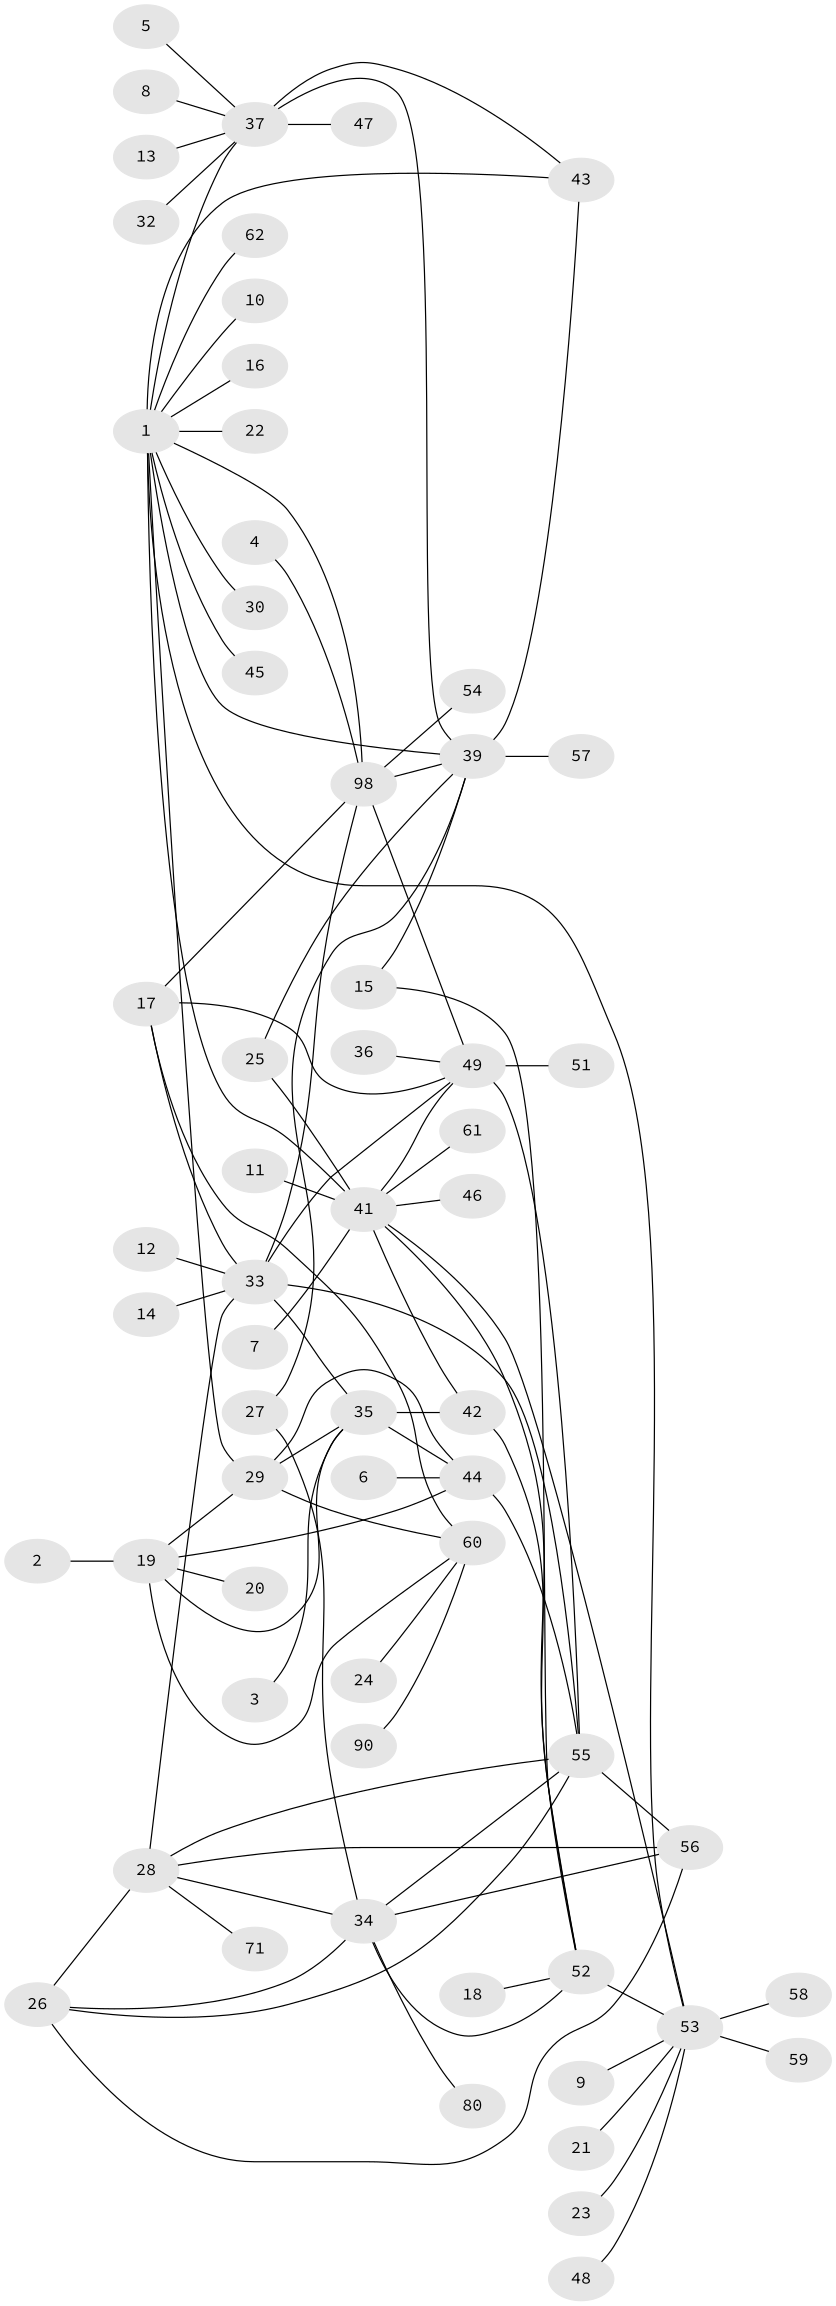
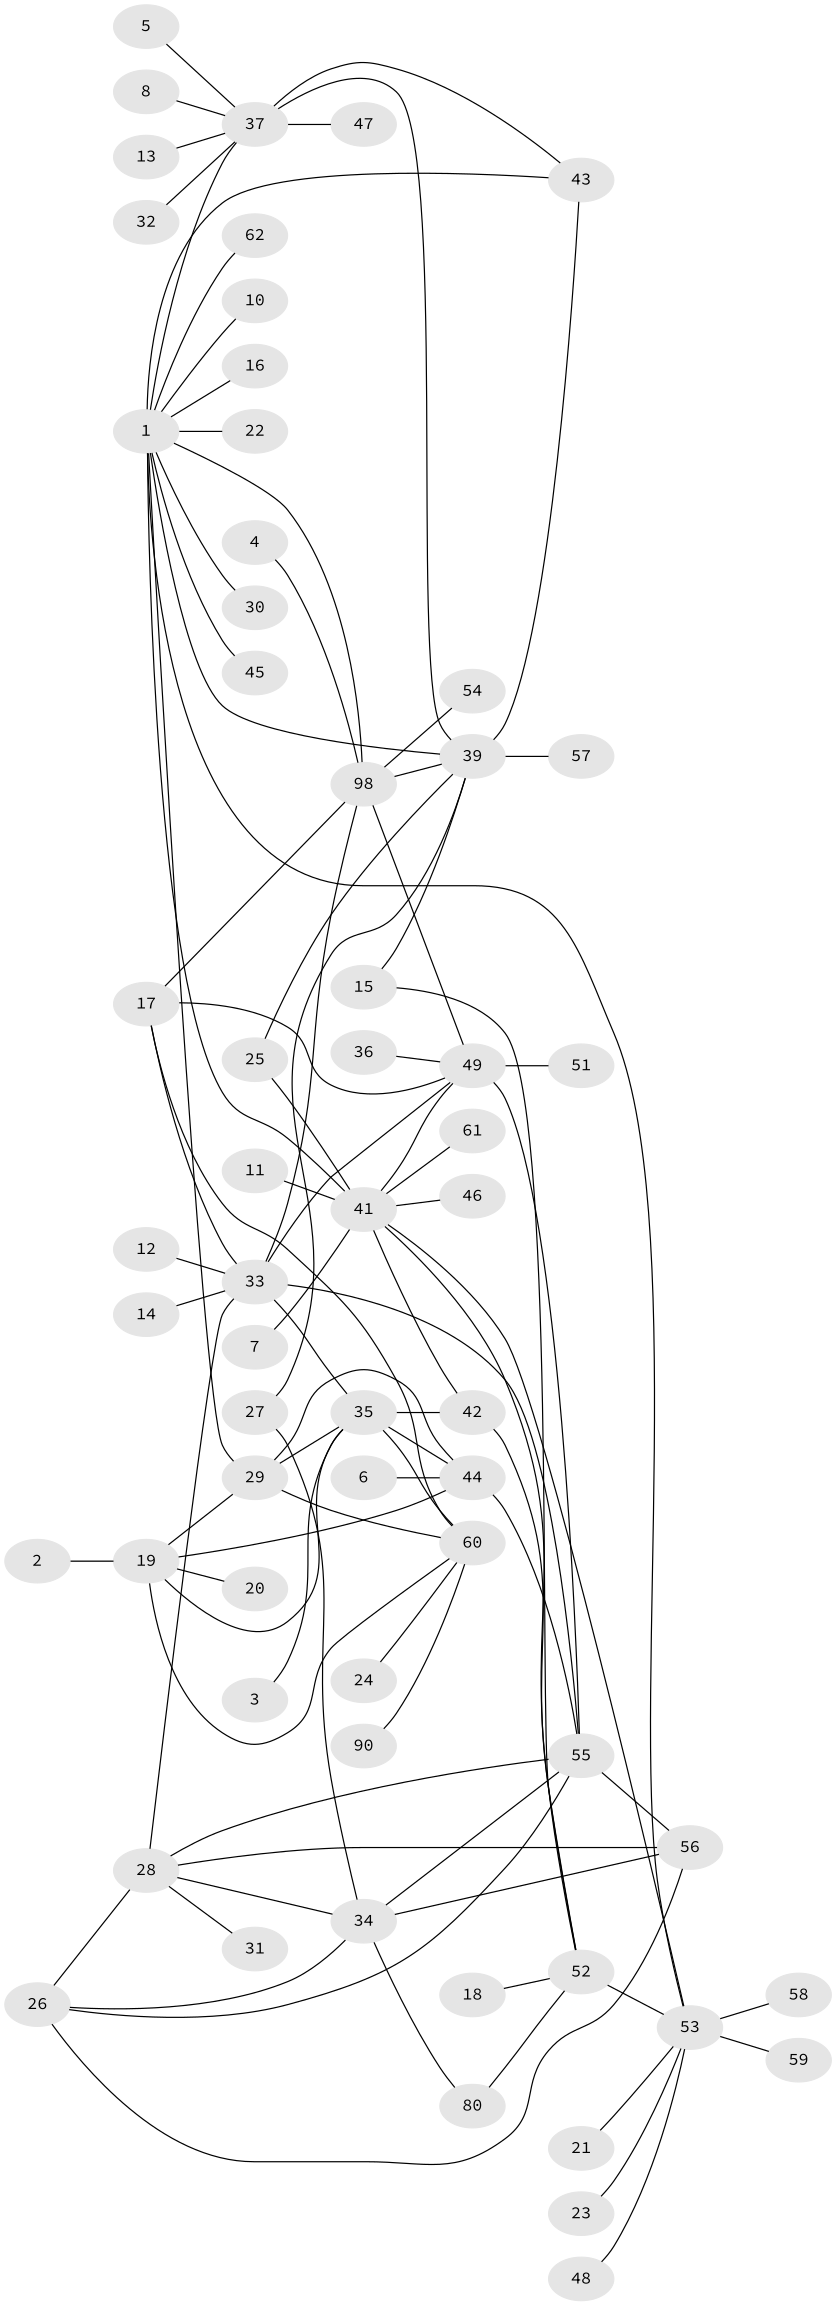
edge "35" -- "60": added
node "71": label "71" -> "31"
edge "34" -- "52": now "80" -- "52"
node "9": removed
